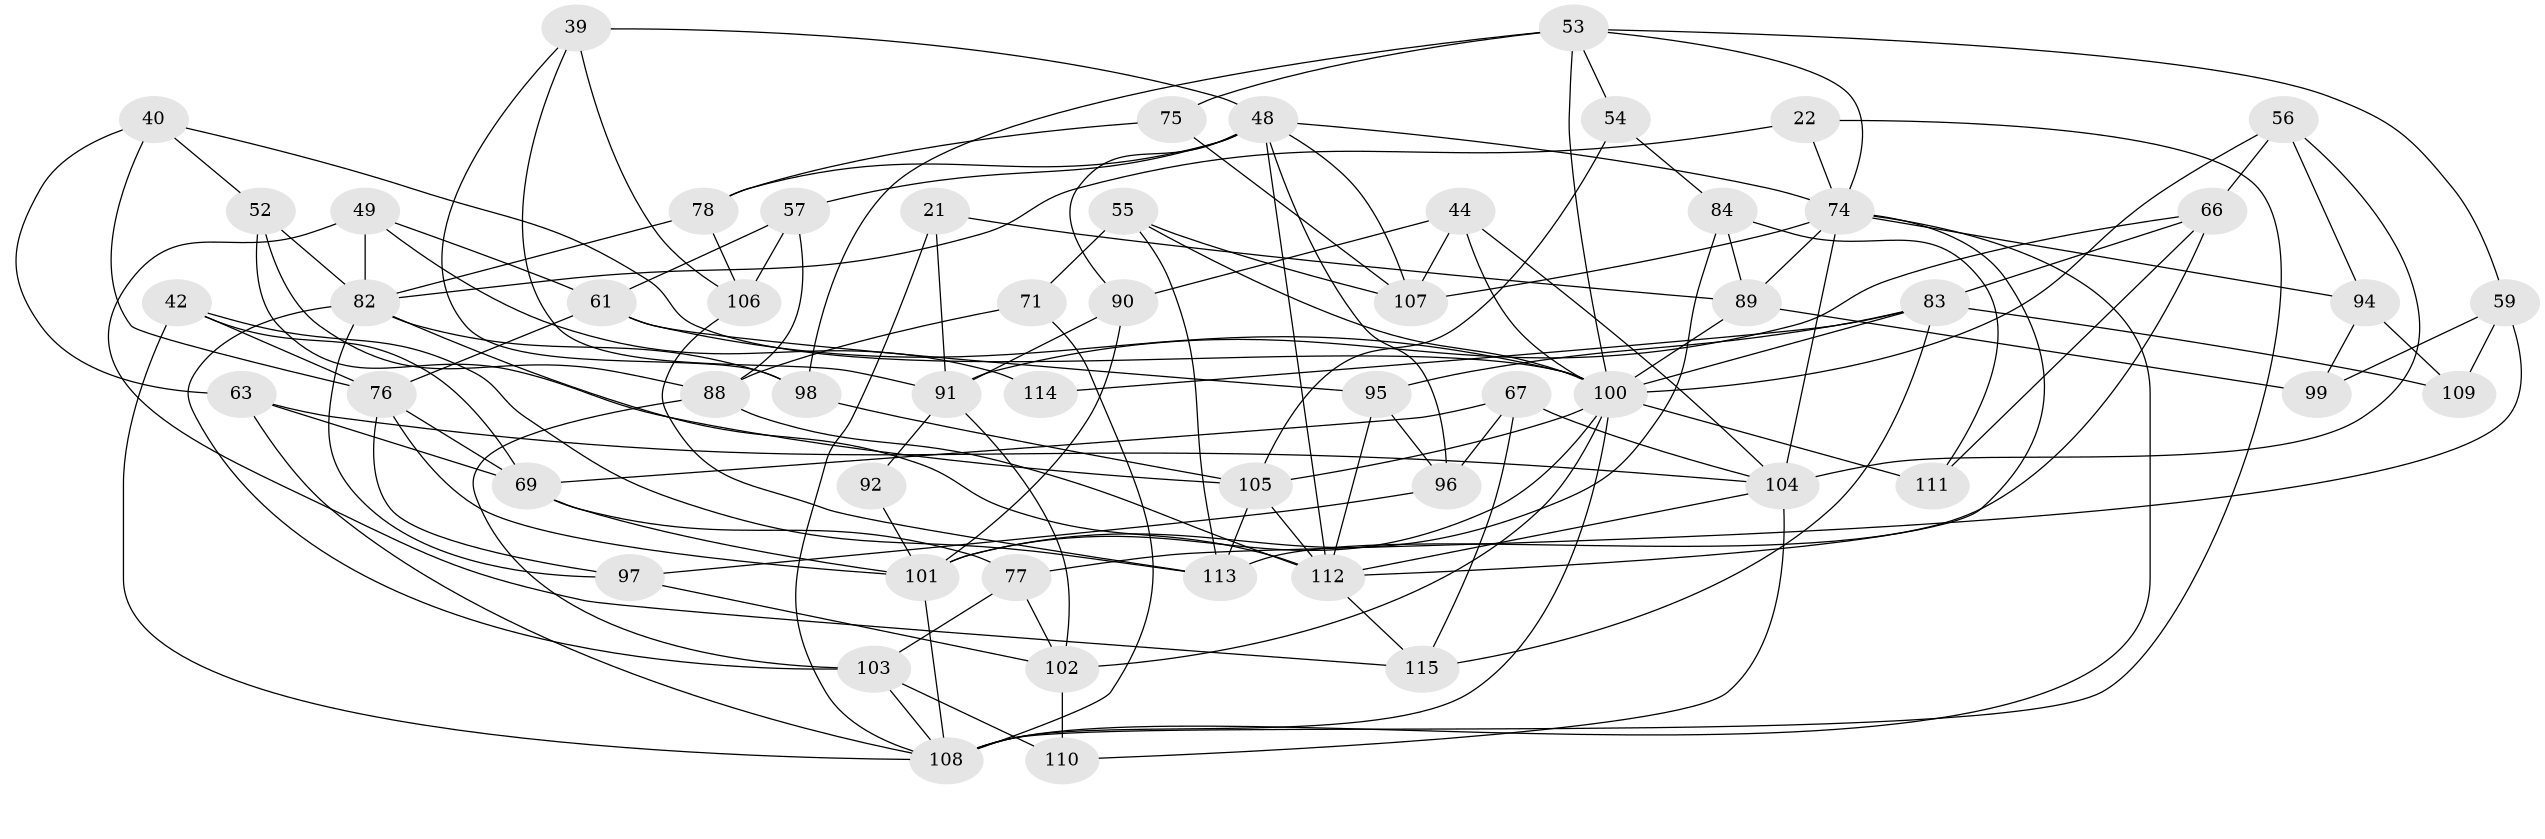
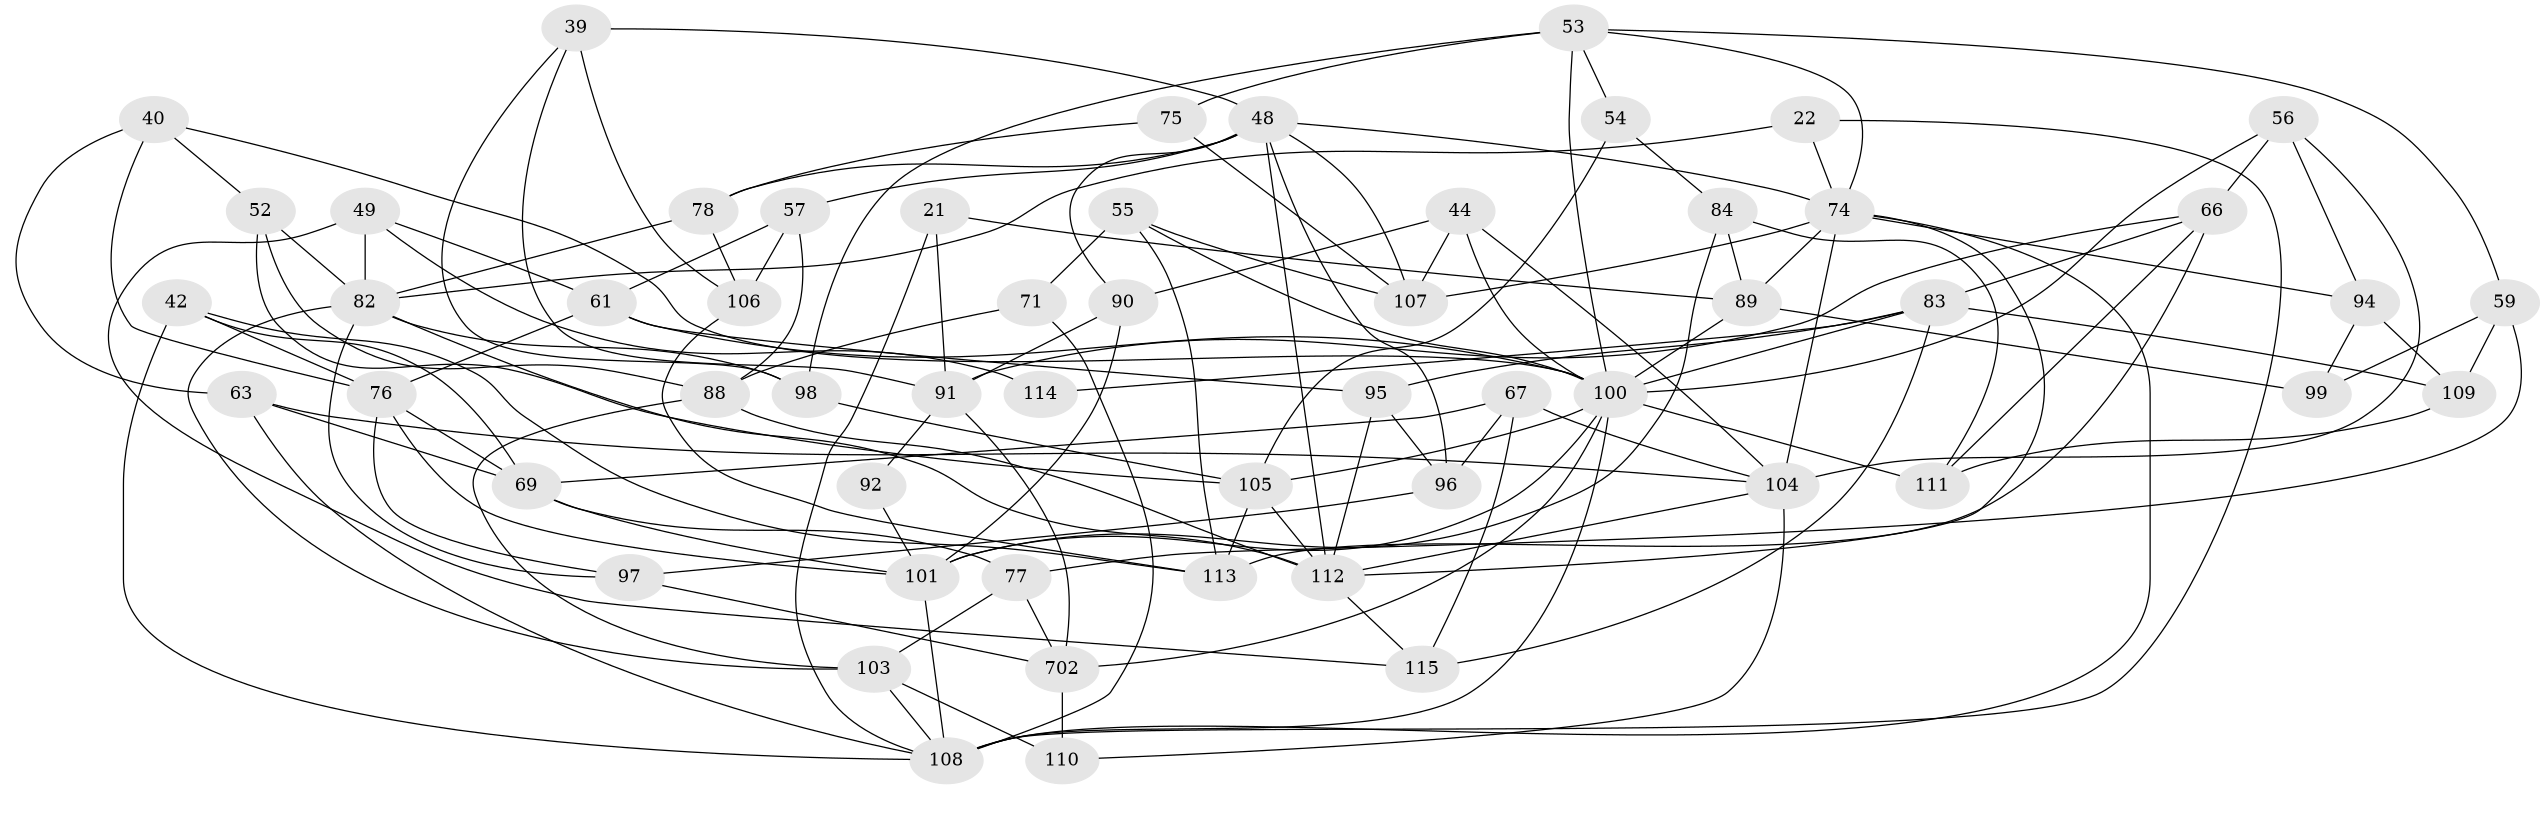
edge "109" -- "111": added
node "102": label "102" -> "702"
